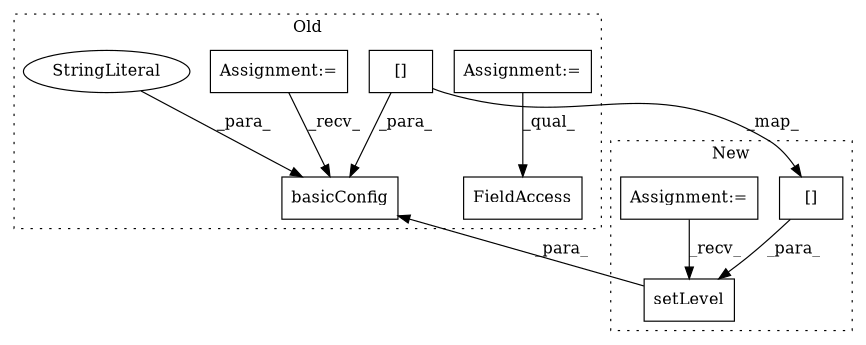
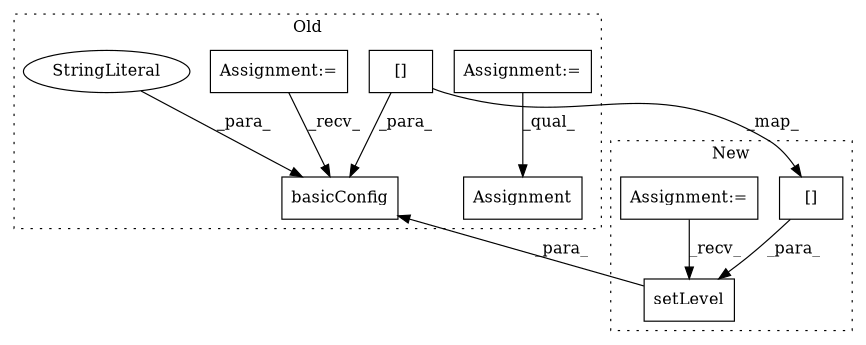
node "FieldAccess": label "FieldAccess" -> "Assignment"
